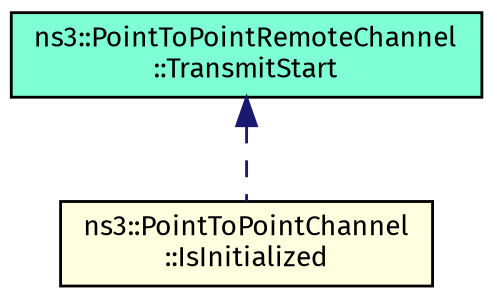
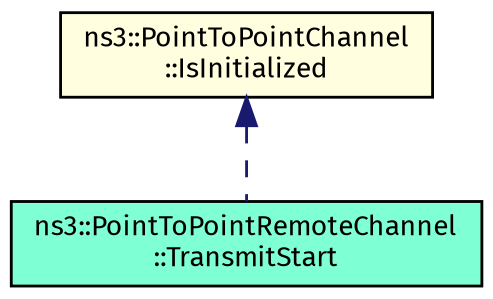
edge "ns3::PointToPointChannel ::IsInitialized" -> "ns3::PointToPointRemoteChannel ::TransmitStart": reversed
